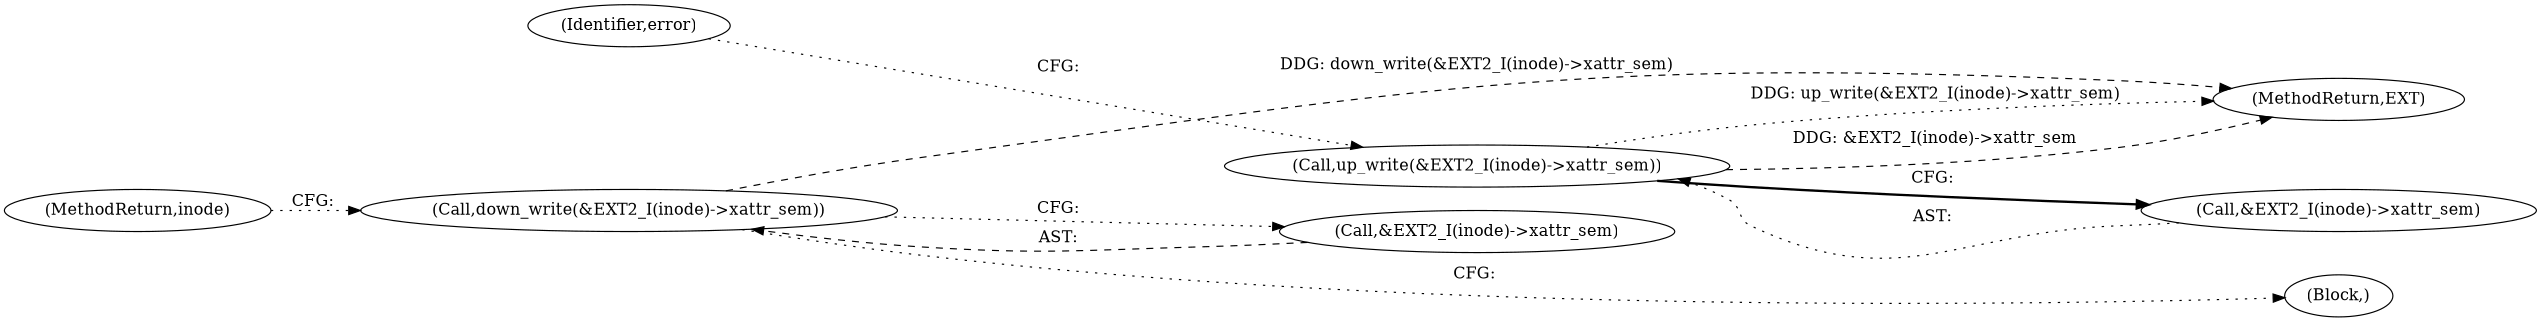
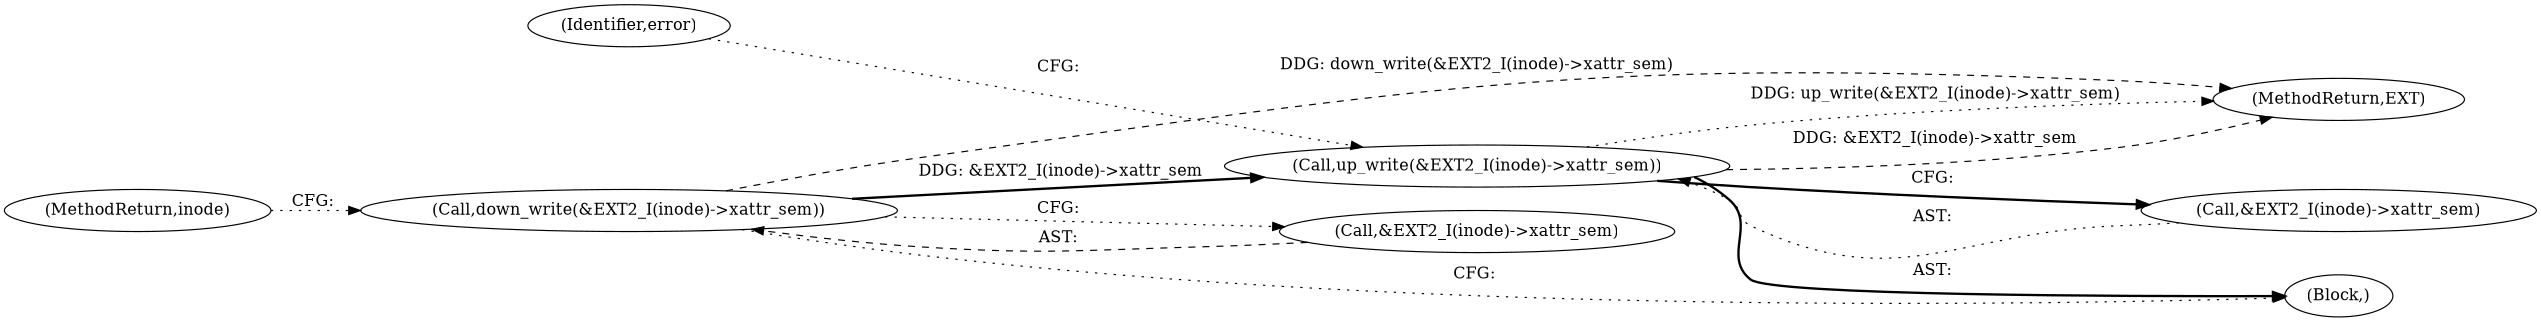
edge "(Call,down_write(&EXT2_I(inode)->xattr_sem))" -> "(Call,up_write(&EXT2_I(inode)->xattr_sem))": added, label "DDG: &EXT2_I(inode)->xattr_sem"
edge "(Call,up_write(&EXT2_I(inode)->xattr_sem))" -> "(Block,)": added, label "AST:"
